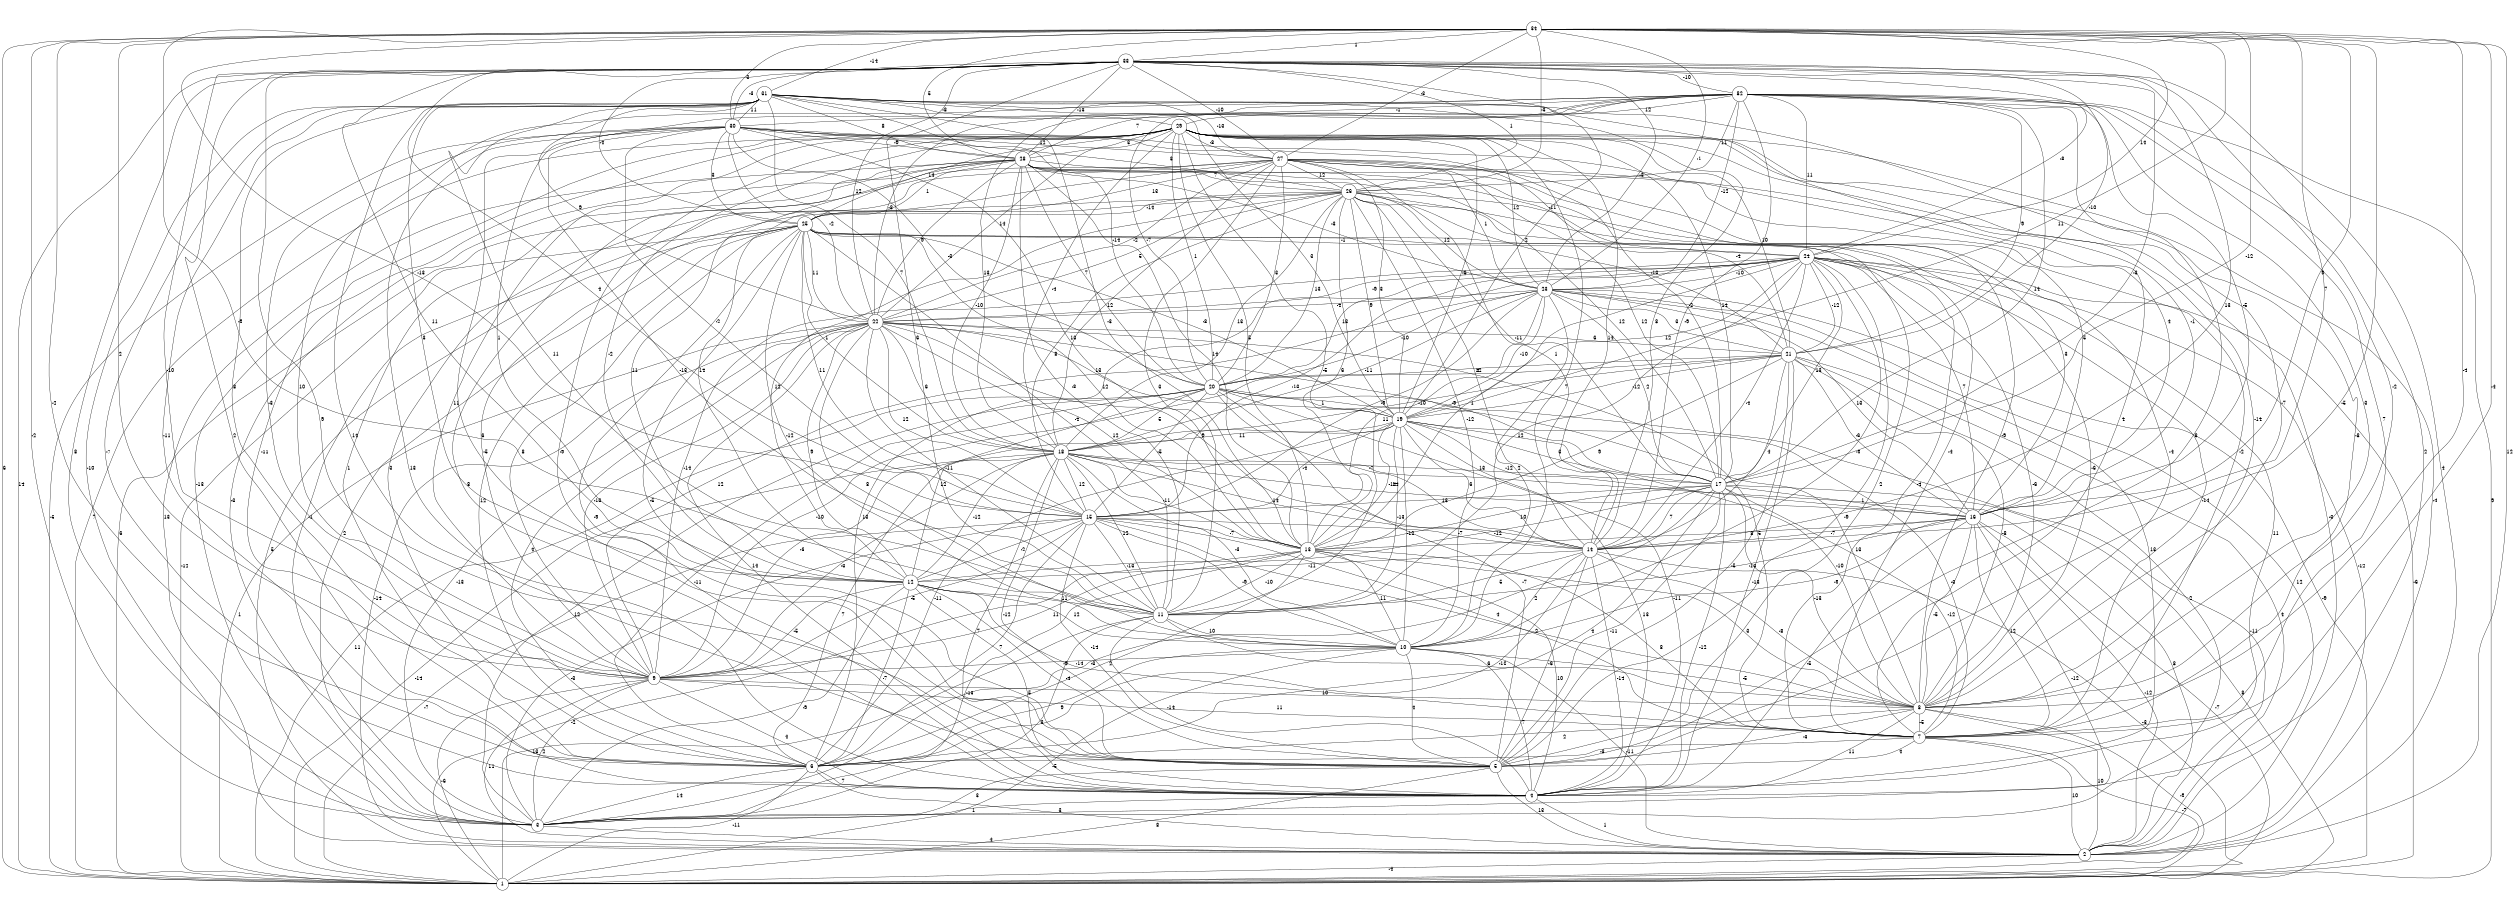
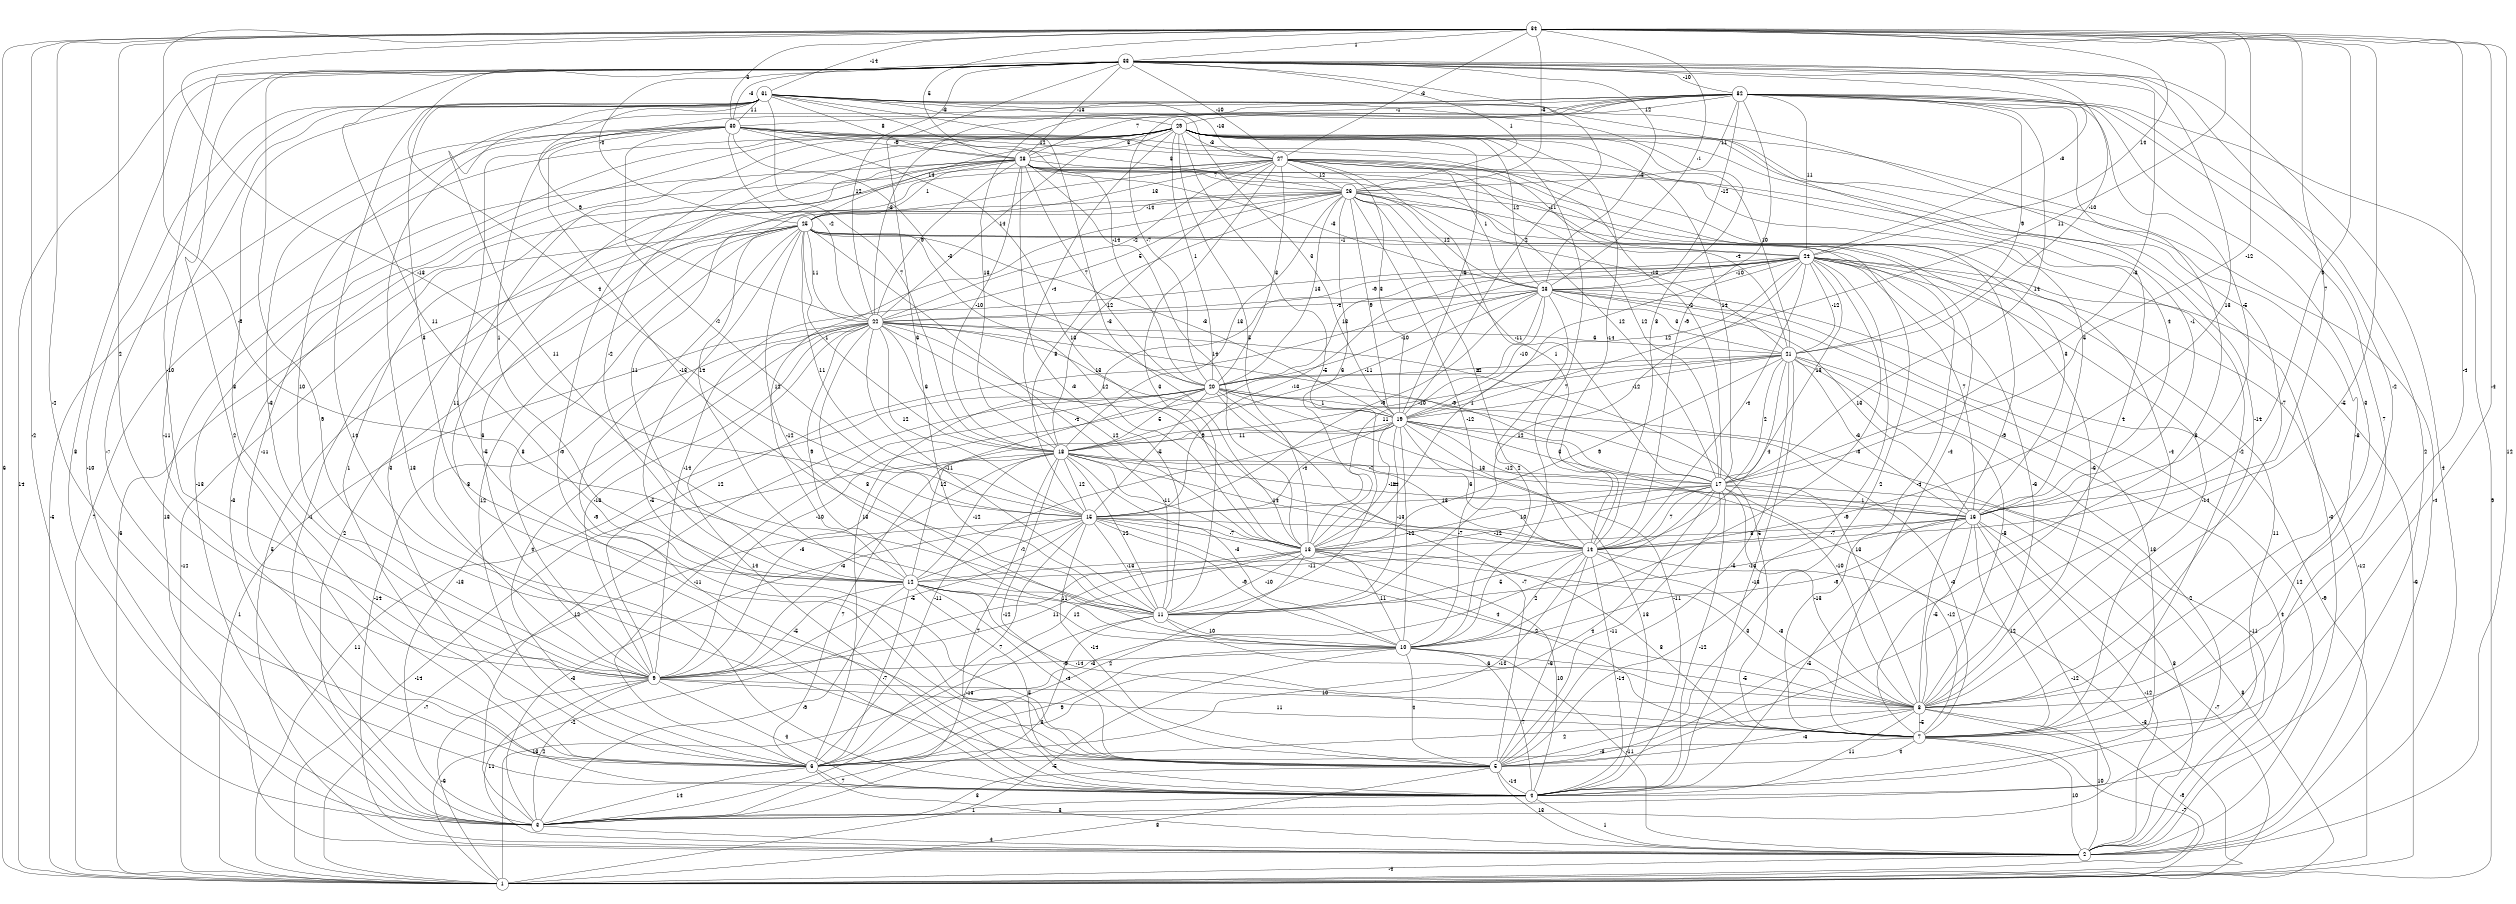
edge "30" -- "25": removed, label "3"
edge "29" -- "14": label "14" -> "-14"
edge "23" -- "17": now "21" -- "17"
edge "11" -- "4": now "5" -- "4"
edge "6" -- "1": removed, label "-11"
